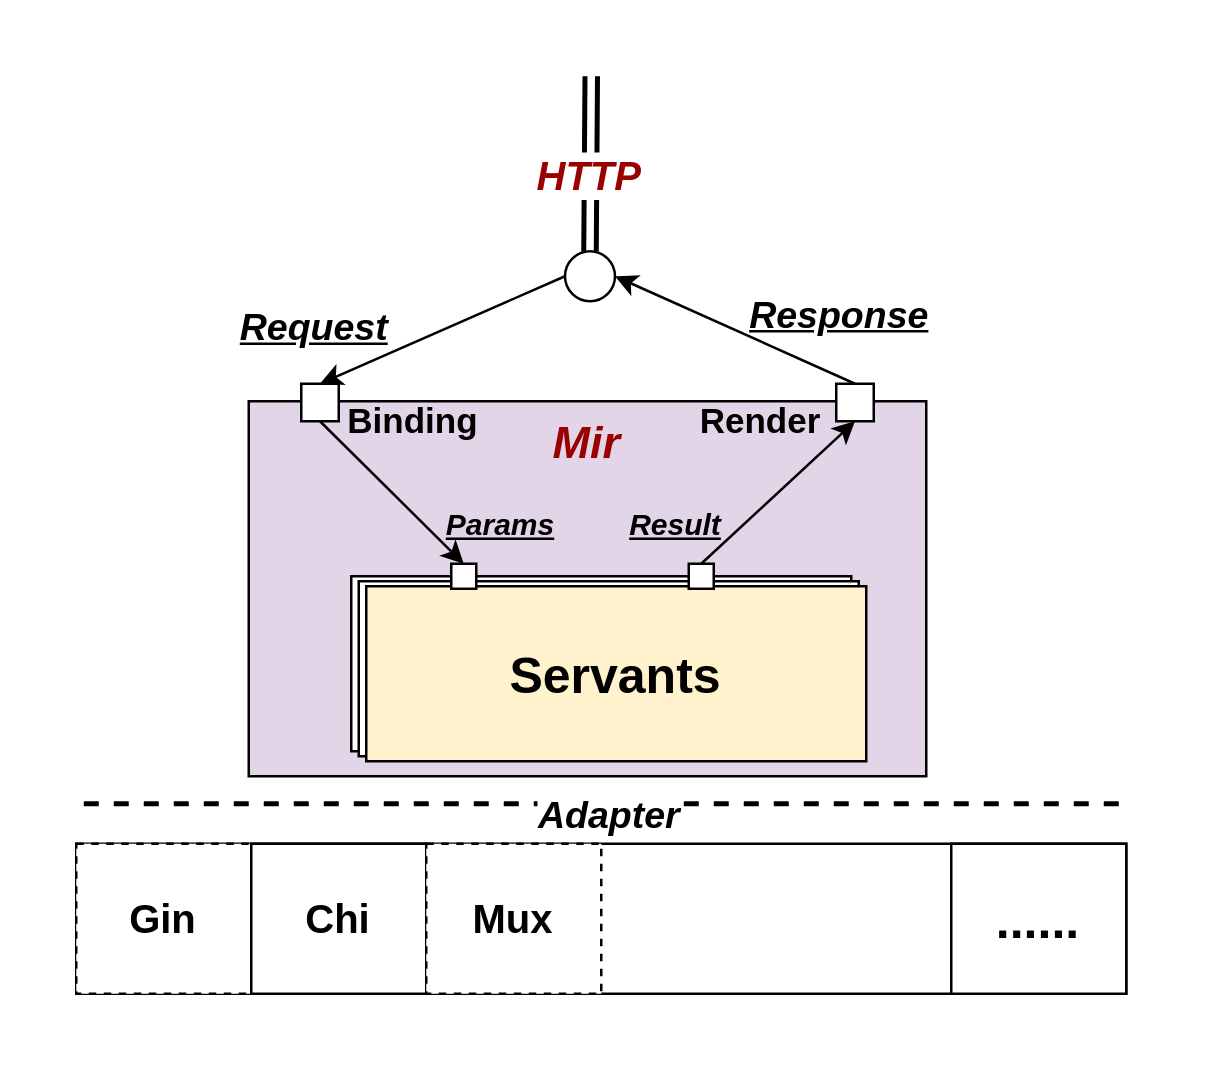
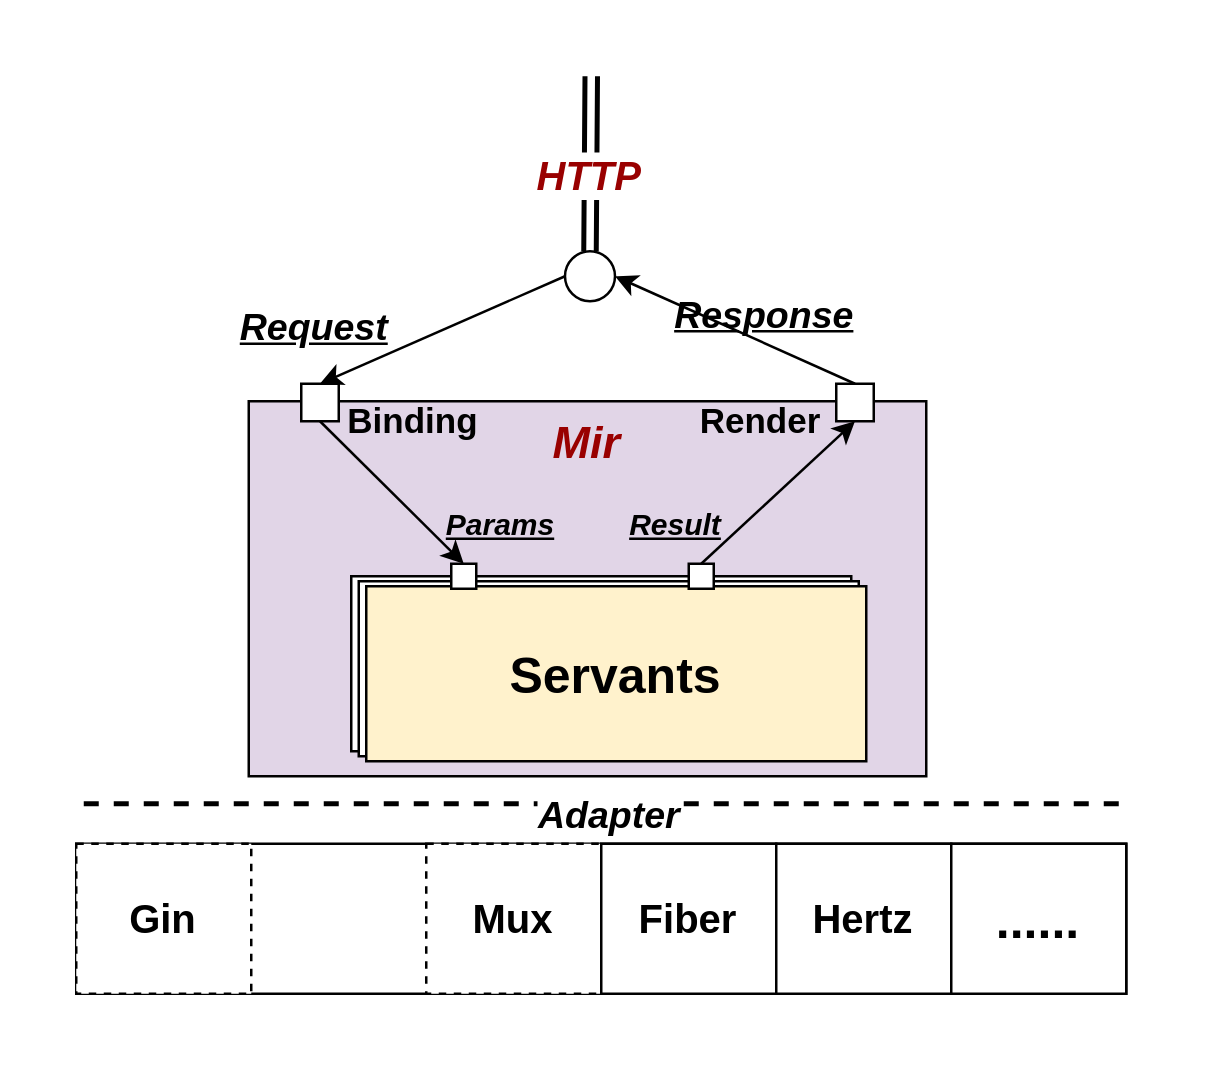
node "Response": moved (839, 314) -> (764, 314)
node "Chi": removed
node "Fiber": added
node "Hertz": added
